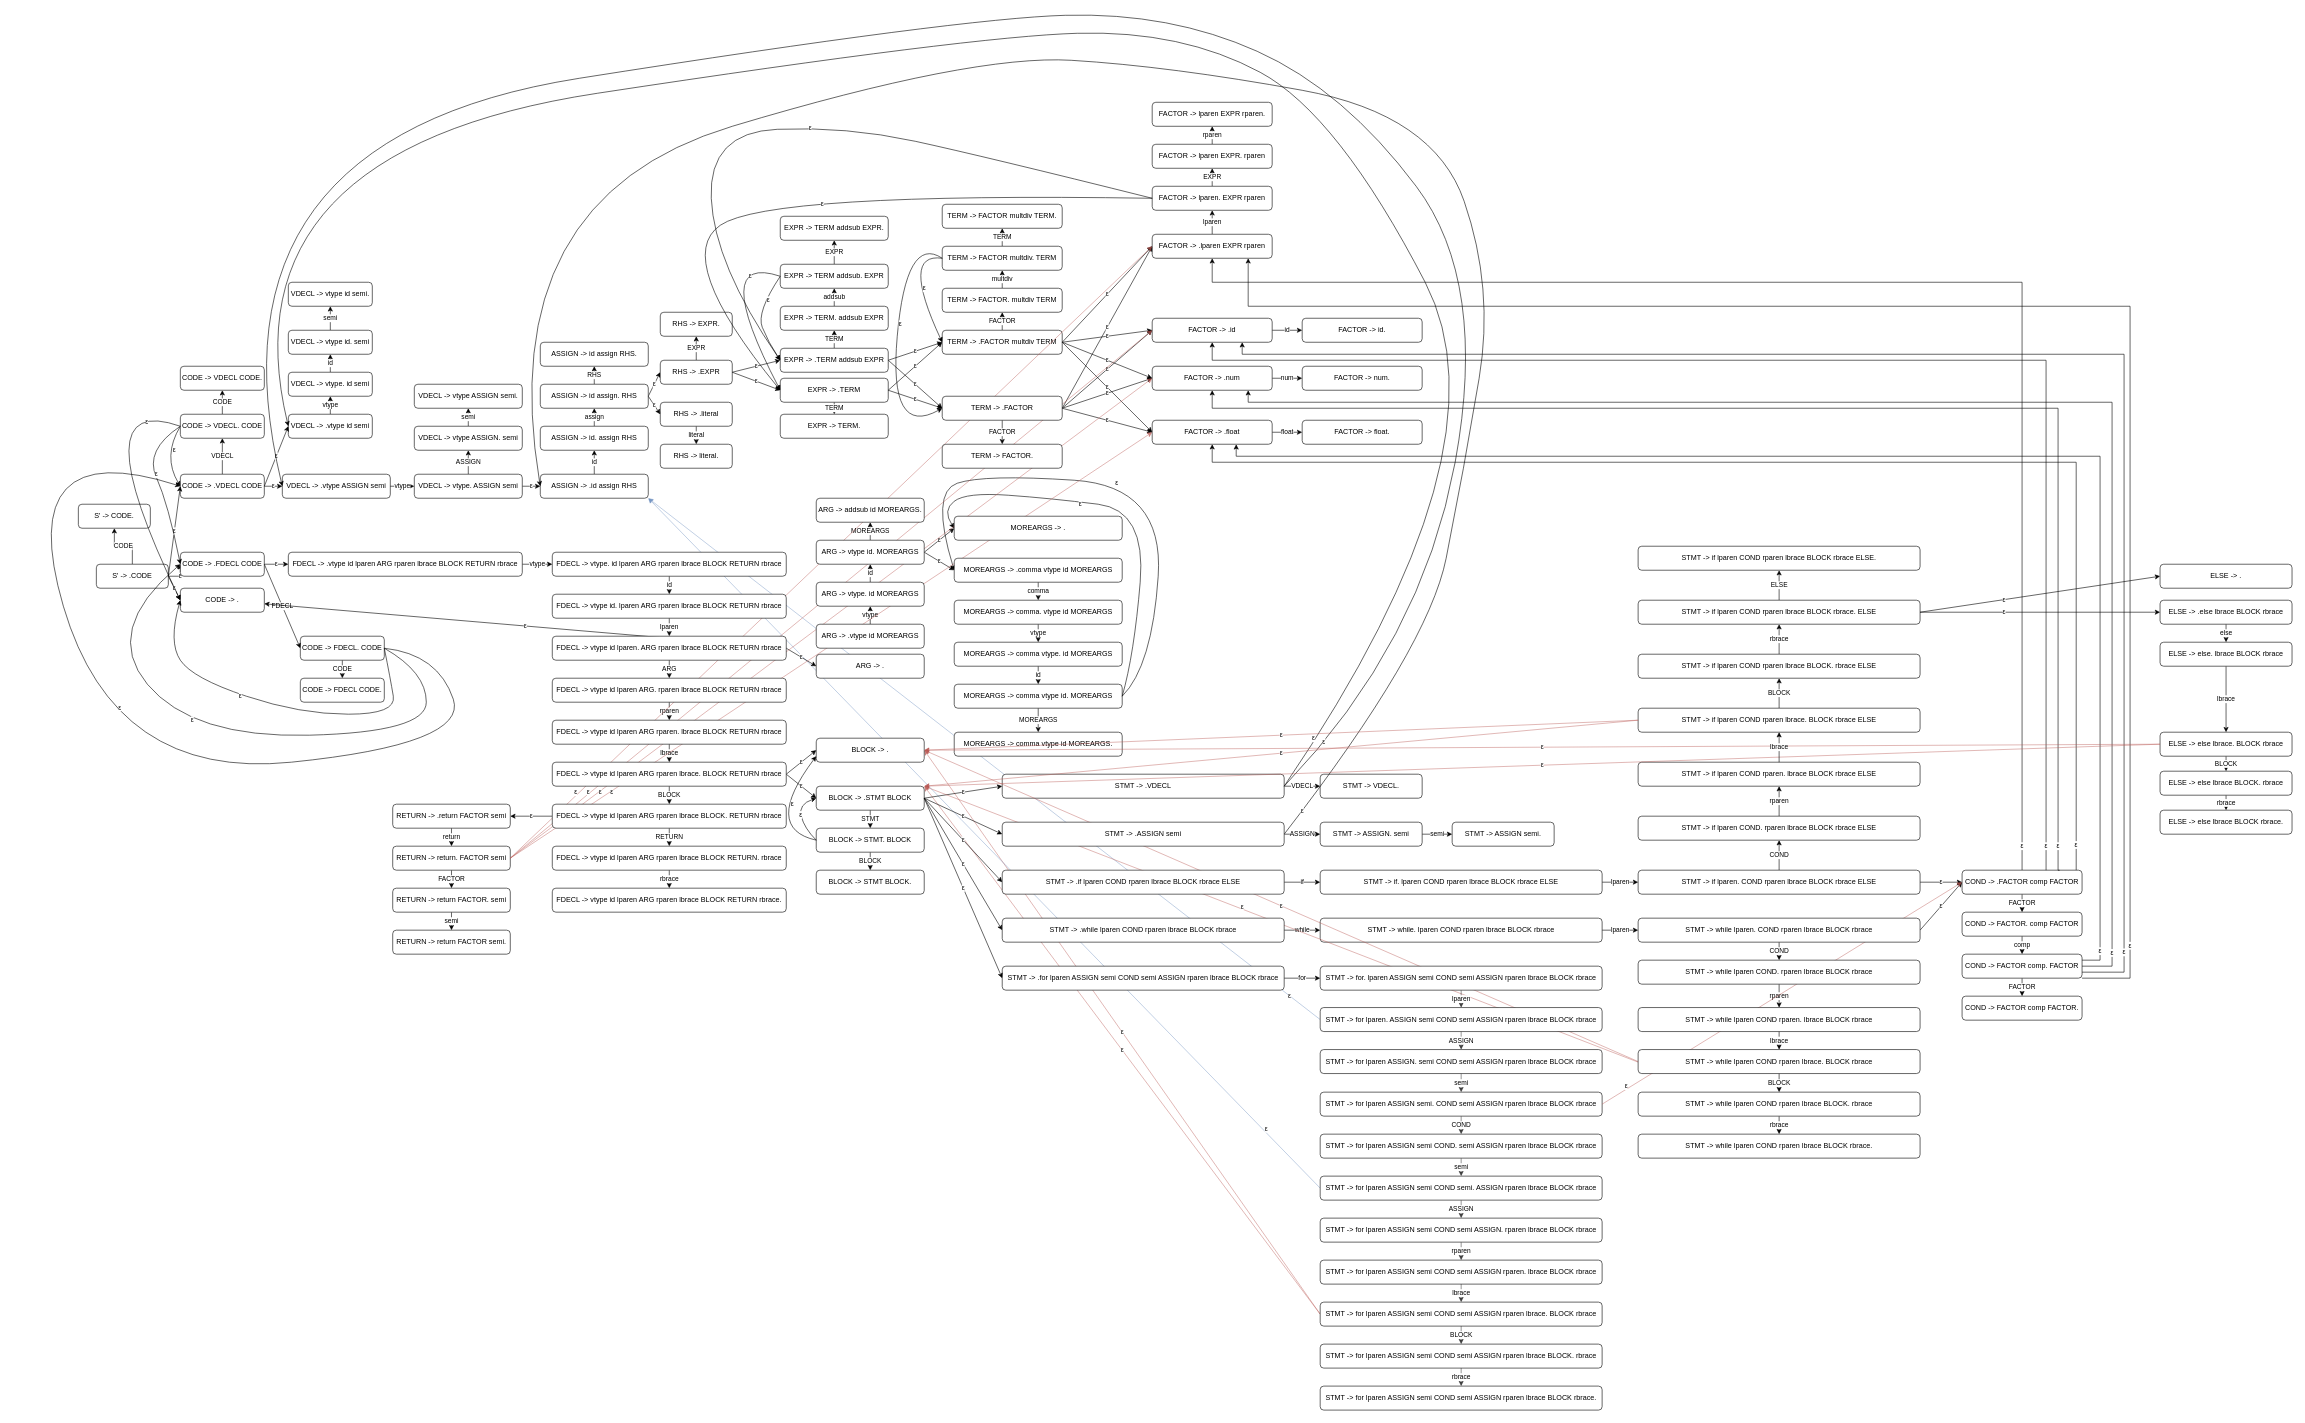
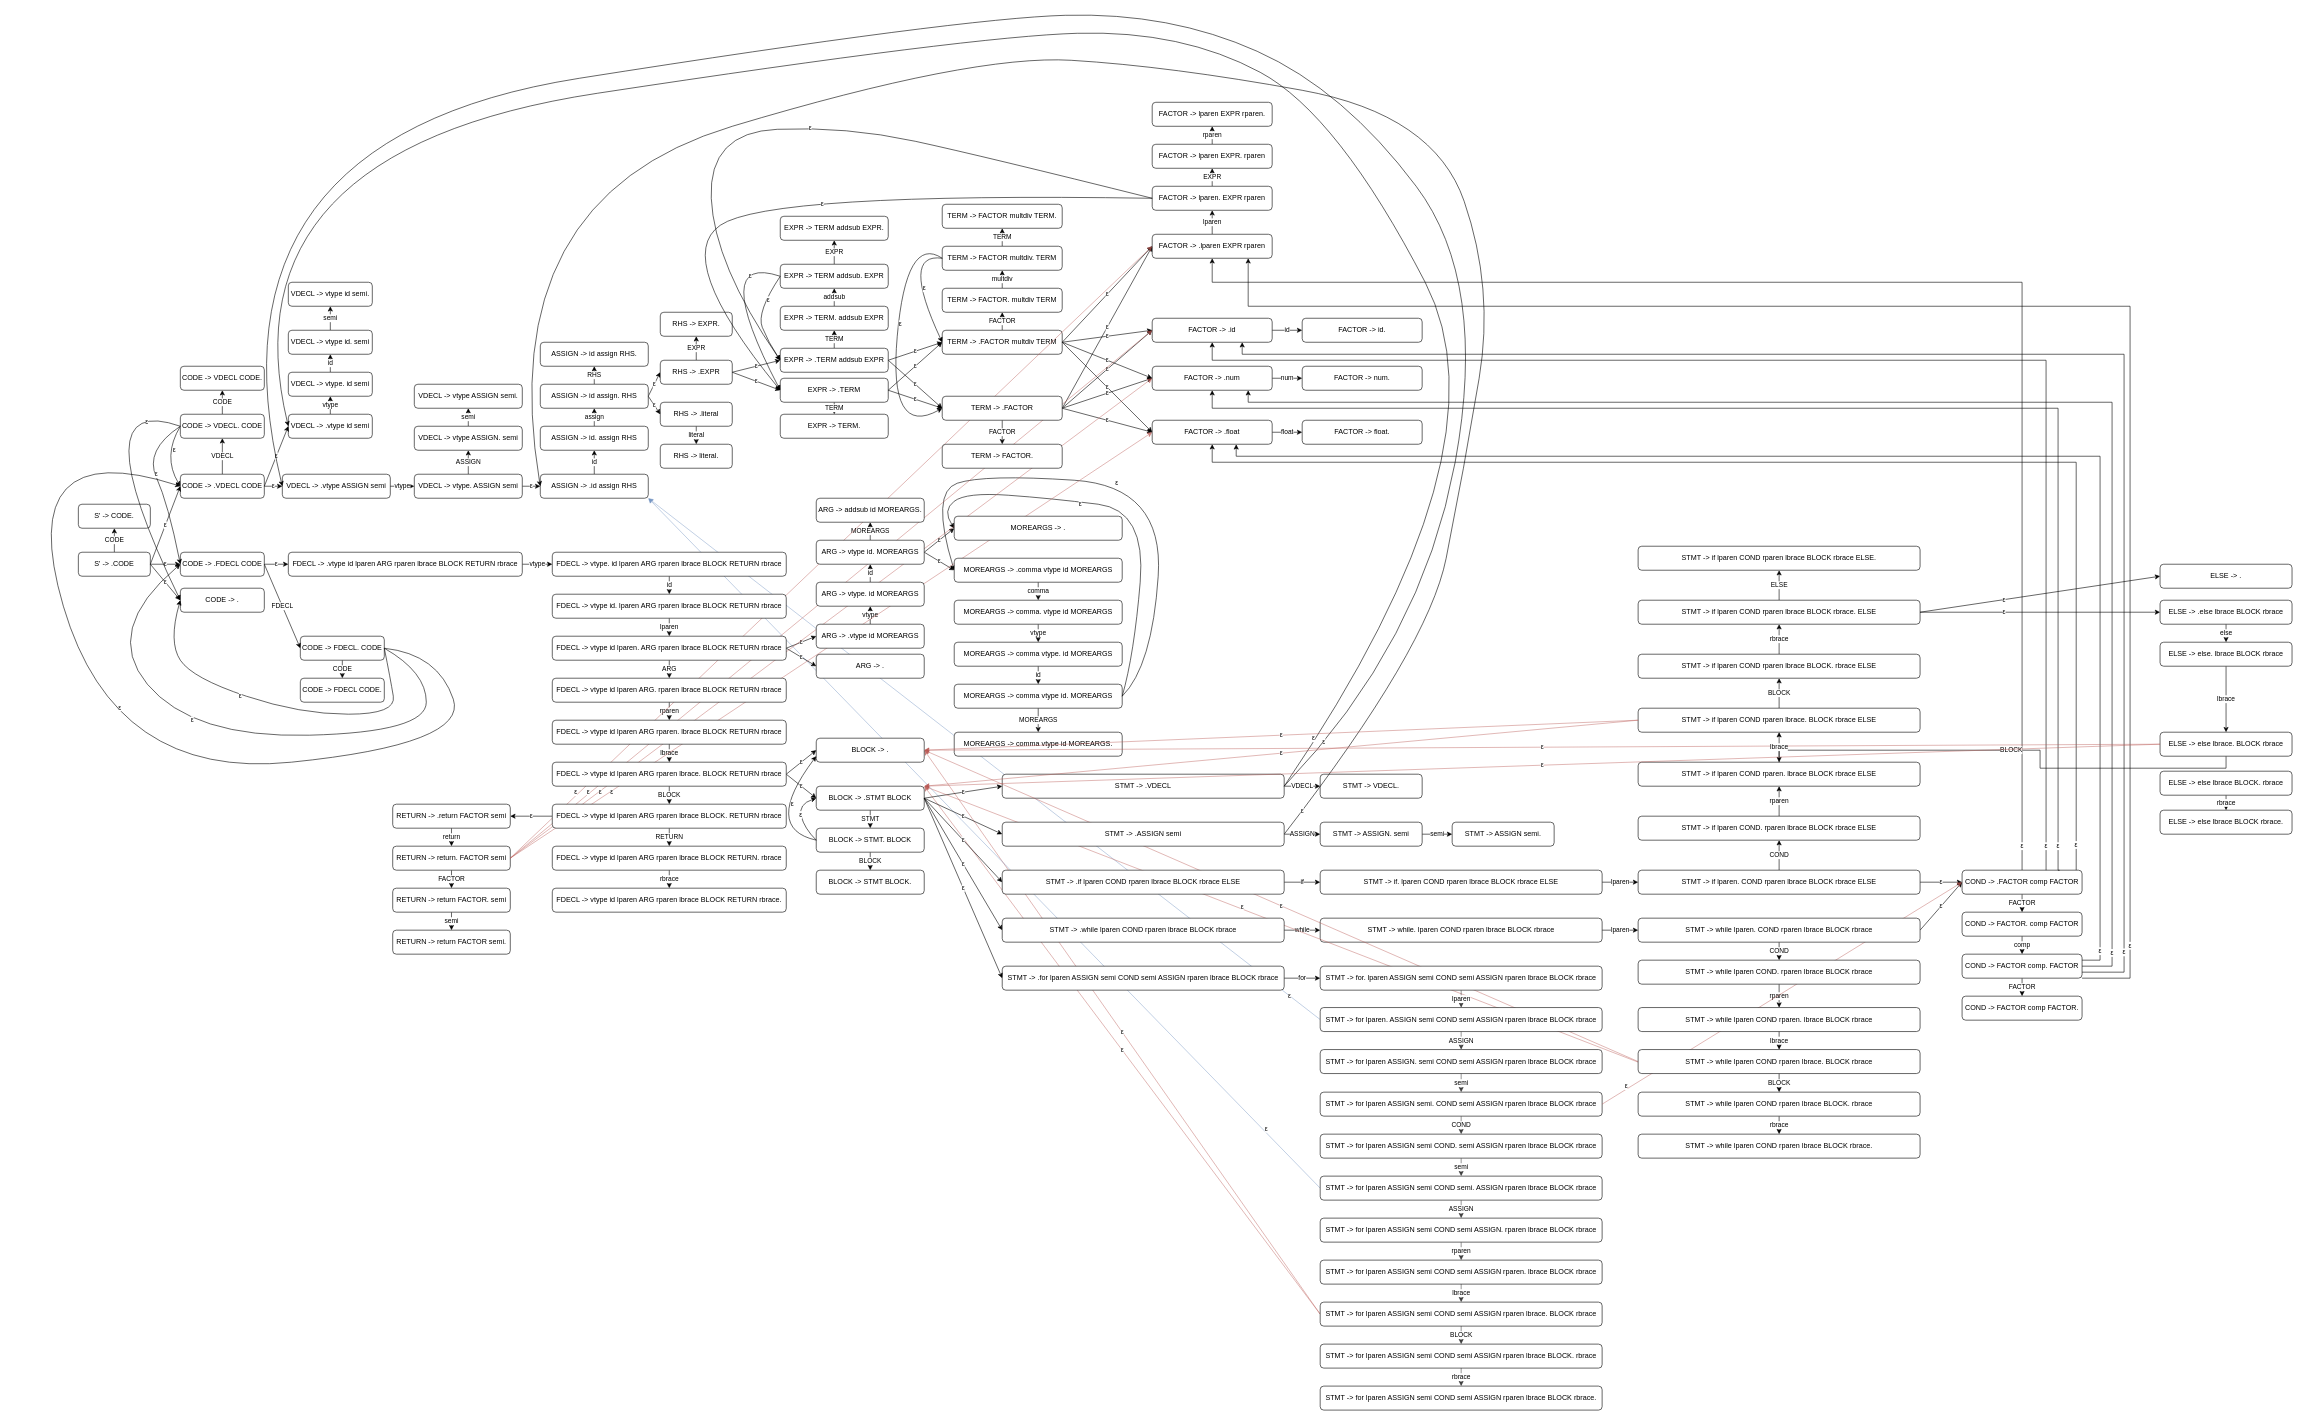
node "S' -> .CODE": moved (132, 576) -> (114, 564)
edge "FDECL -> vtype id lparen. ARG rparen lbrace BLOCK RETURN rbrace" -> "CODE -> .": now "FDECL -> vtype id lparen. ARG rparen lbrace BLOCK RETURN rbrace" -> "ARG -> .vtype id MOREARGS"
edge "ELSE -> else lbrace. BLOCK rbrace" -> "ELSE -> else lbrace BLOCK. rbrace": now "ELSE -> else lbrace. BLOCK rbrace" -> "STMT -> if lparen COND rparen. lbrace BLOCK rbrace ELSE"
